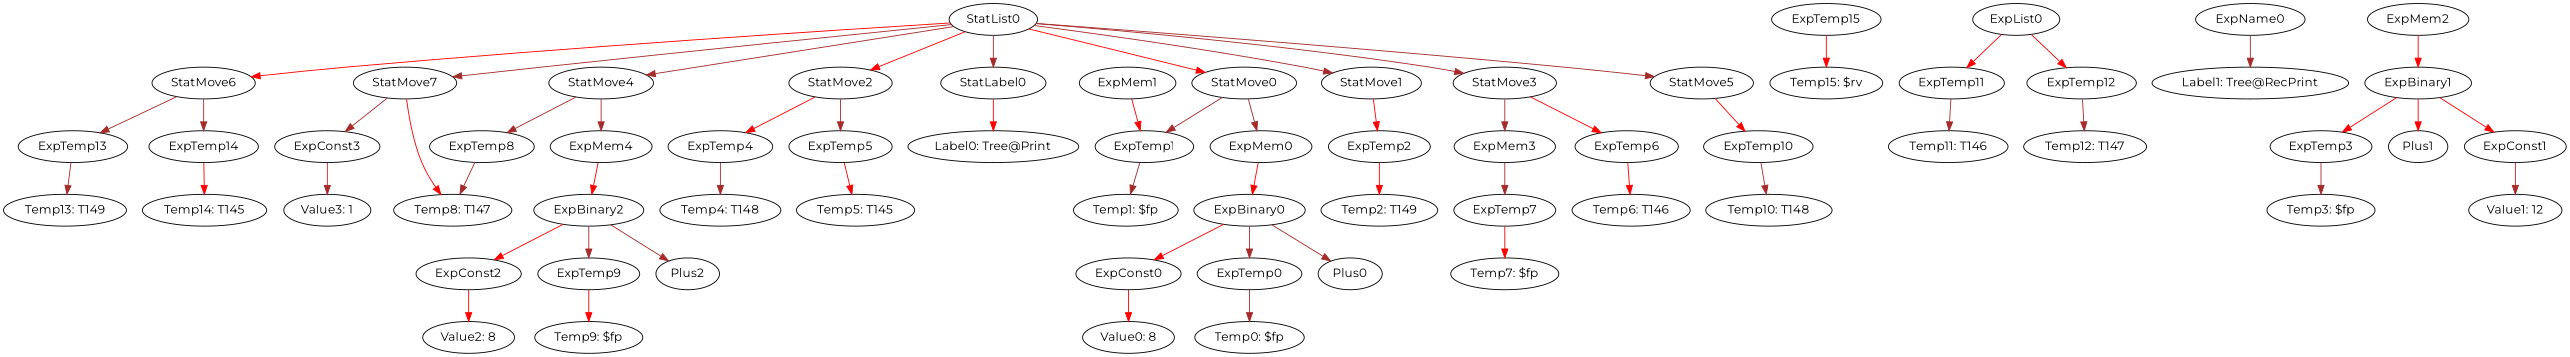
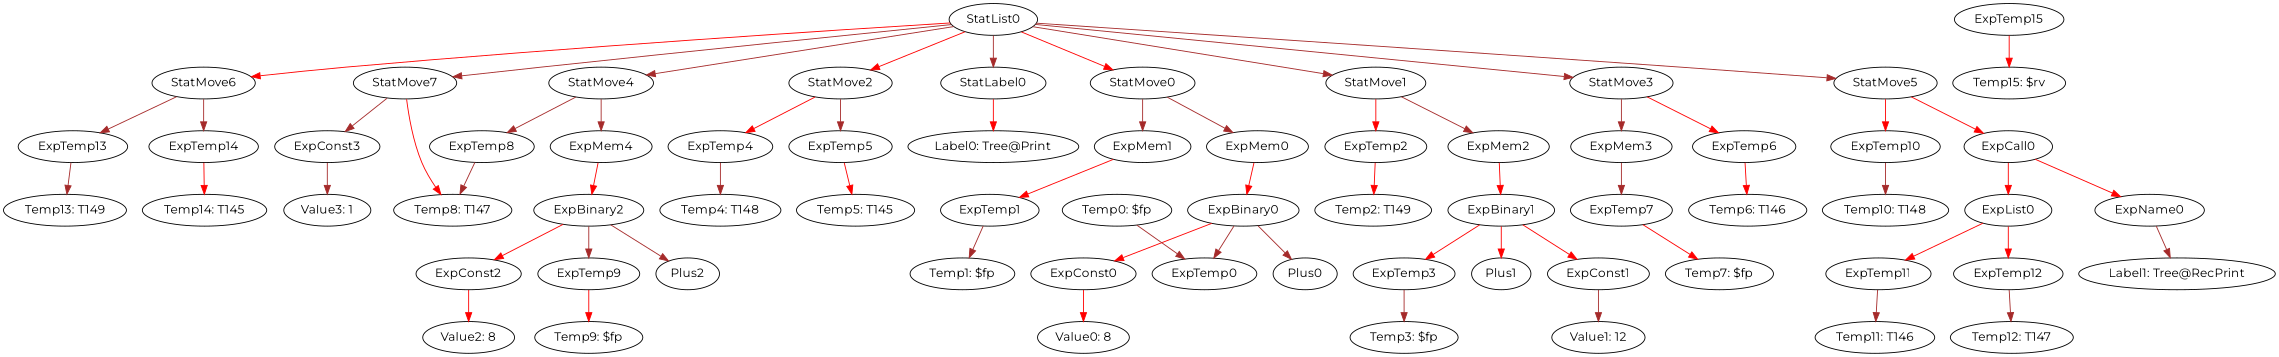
edge "StatMove0" -> "ExpTemp1": now "StatMove0" -> "ExpMem1"
edge "StatMove1" -> "ExpMem2": added
node "ExpCall0": added
edge "ExpTemp0" -> "Temp0: $fp": reversed
